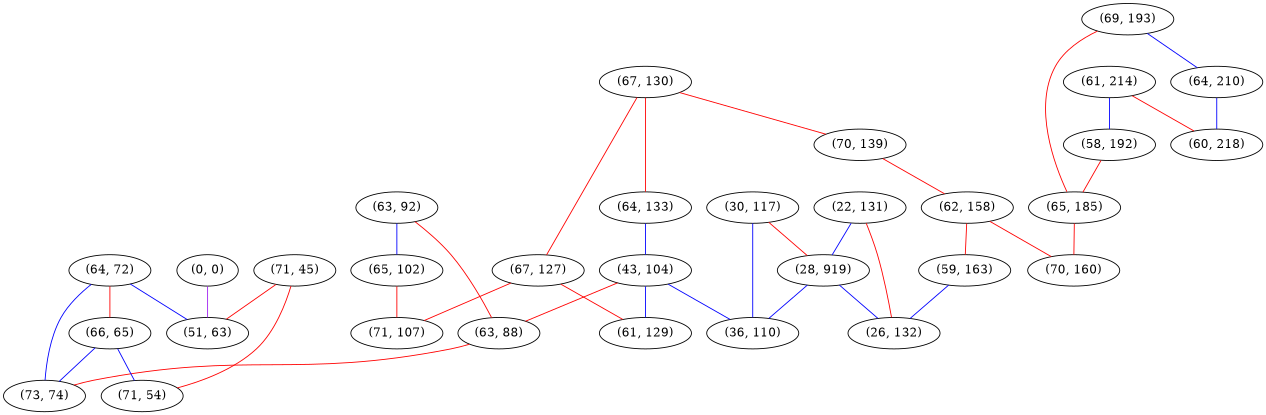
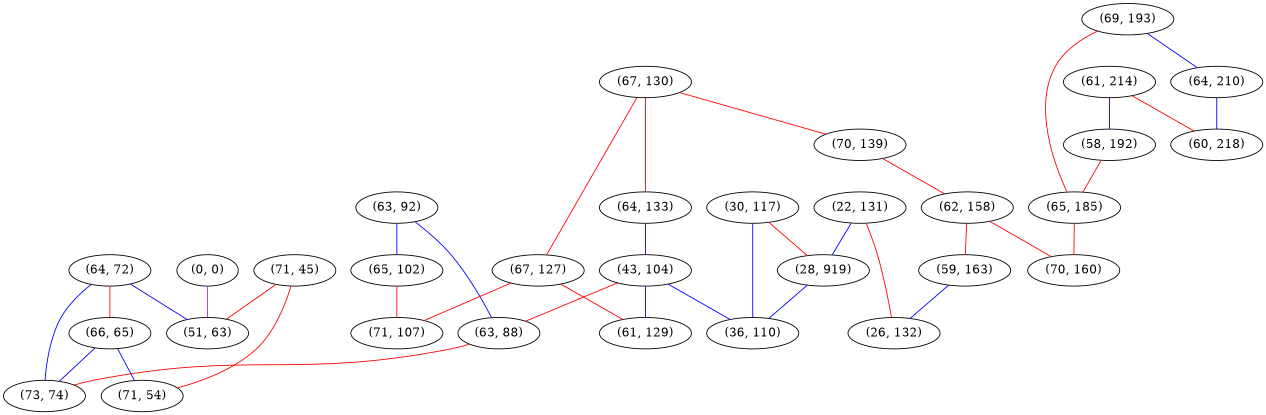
edge "(63, 92)" -- "(63, 88)": color red -> blue
edge "(28, 919)" -- "(26, 132)": removed
